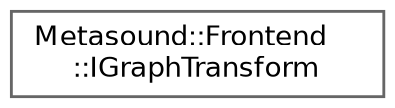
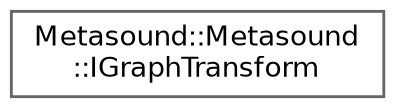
node "Metasound::Frontend ::IGraphTransform": label "Metasound::Frontend ::IGraphTransform" -> "Metasound::Metasound ::IGraphTransform"
